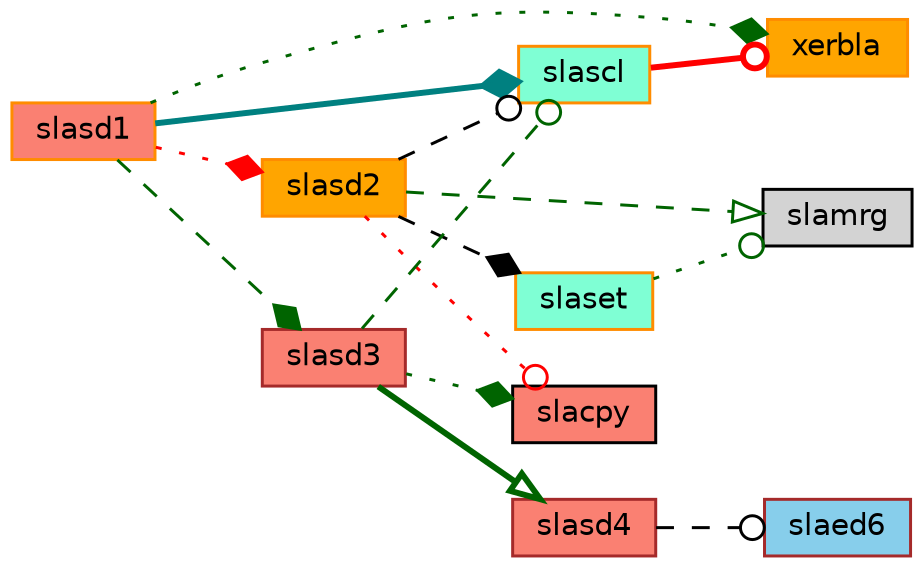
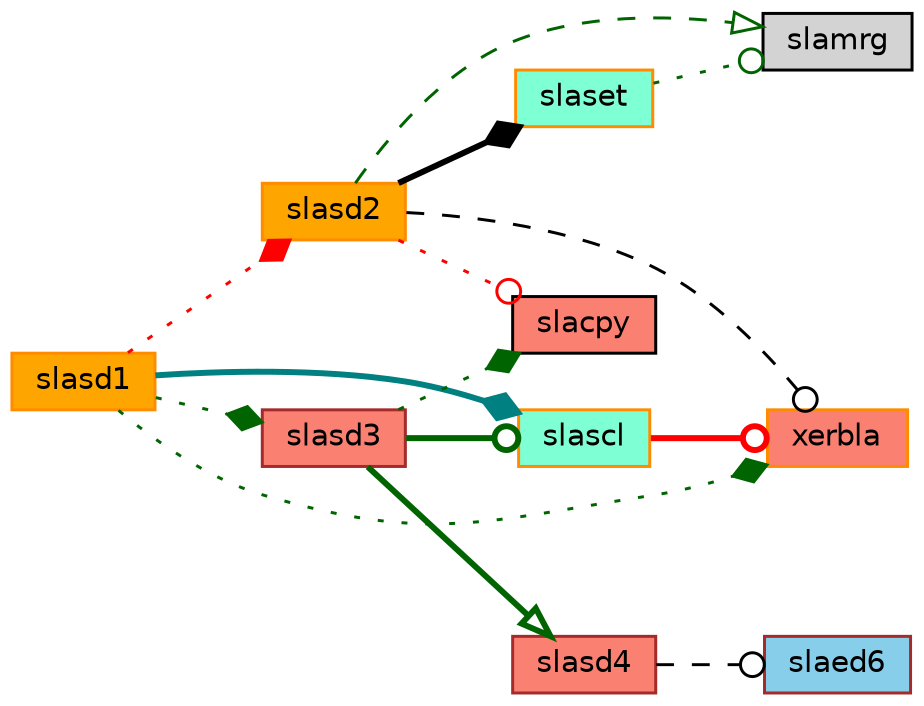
node "xerbla": fillcolor orange -> salmon
node "slasd1": fillcolor salmon -> orange
edge "slasd2" -> "slascl": now "slasd2" -> "xerbla"
edge "slasd3" -> "slascl": style dashed -> bold
edge "slasd1" -> "slasd3": style dashed -> dotted
edge "slasd2" -> "slaset": style dashed -> bold
